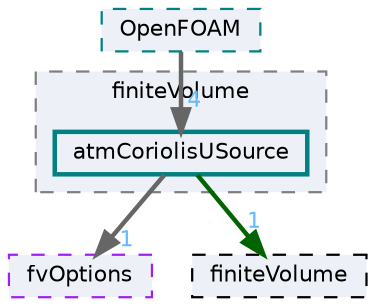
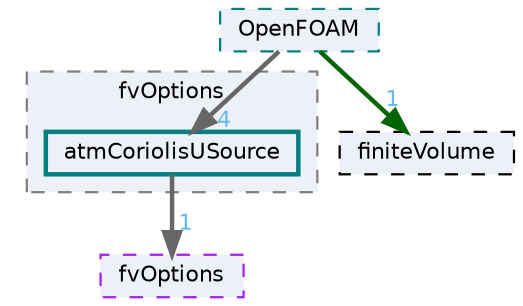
cluster "finiteVolume": label "finiteVolume" -> "fvOptions"
edge "atmCoriolisUSource" -> "finiteVolume": now "OpenFOAM" -> "finiteVolume"
